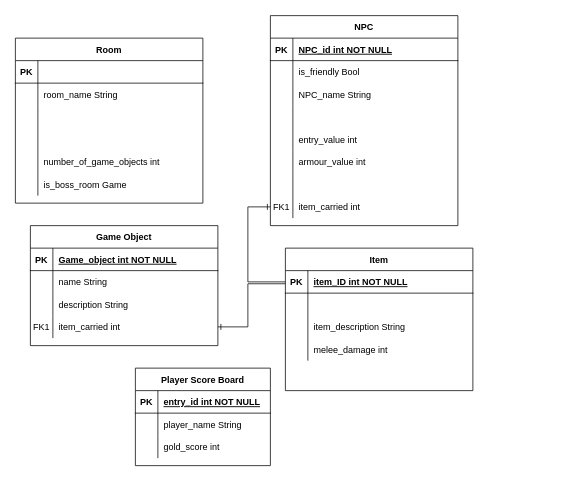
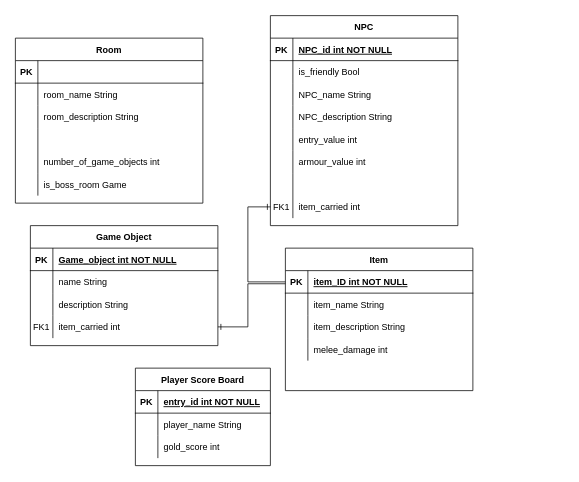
node "room_description String": added
node "NPC_description String": added
node "item_name String": added
